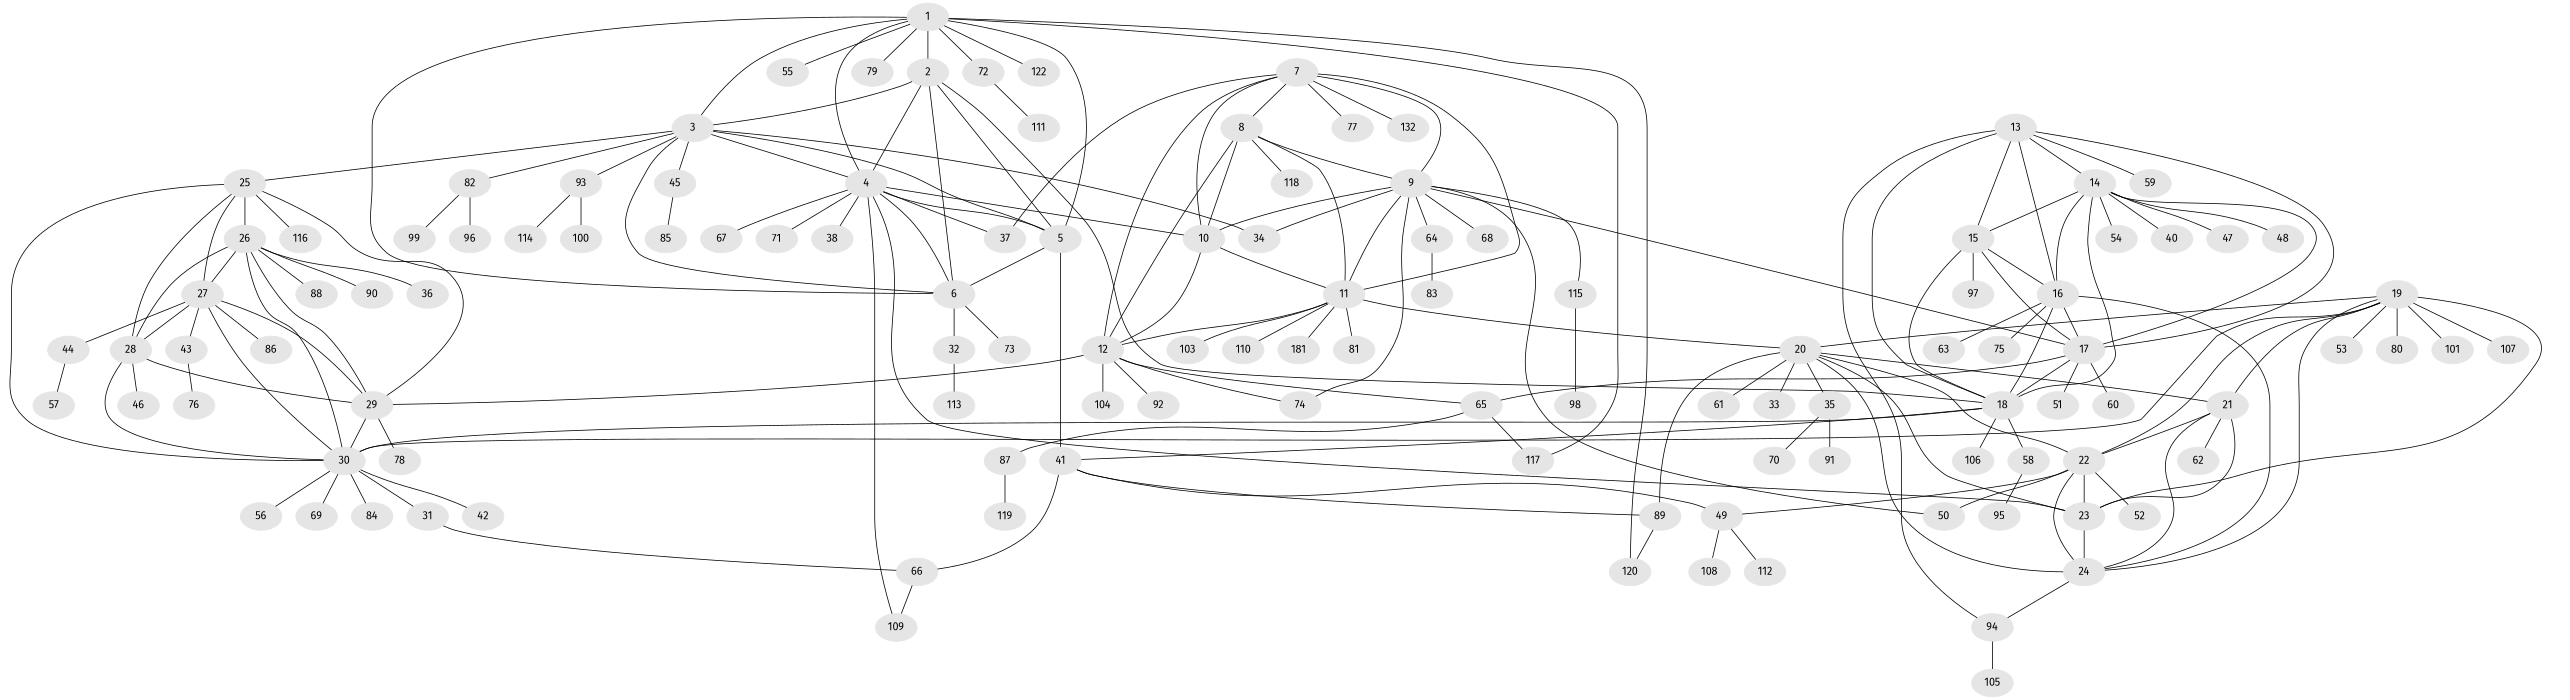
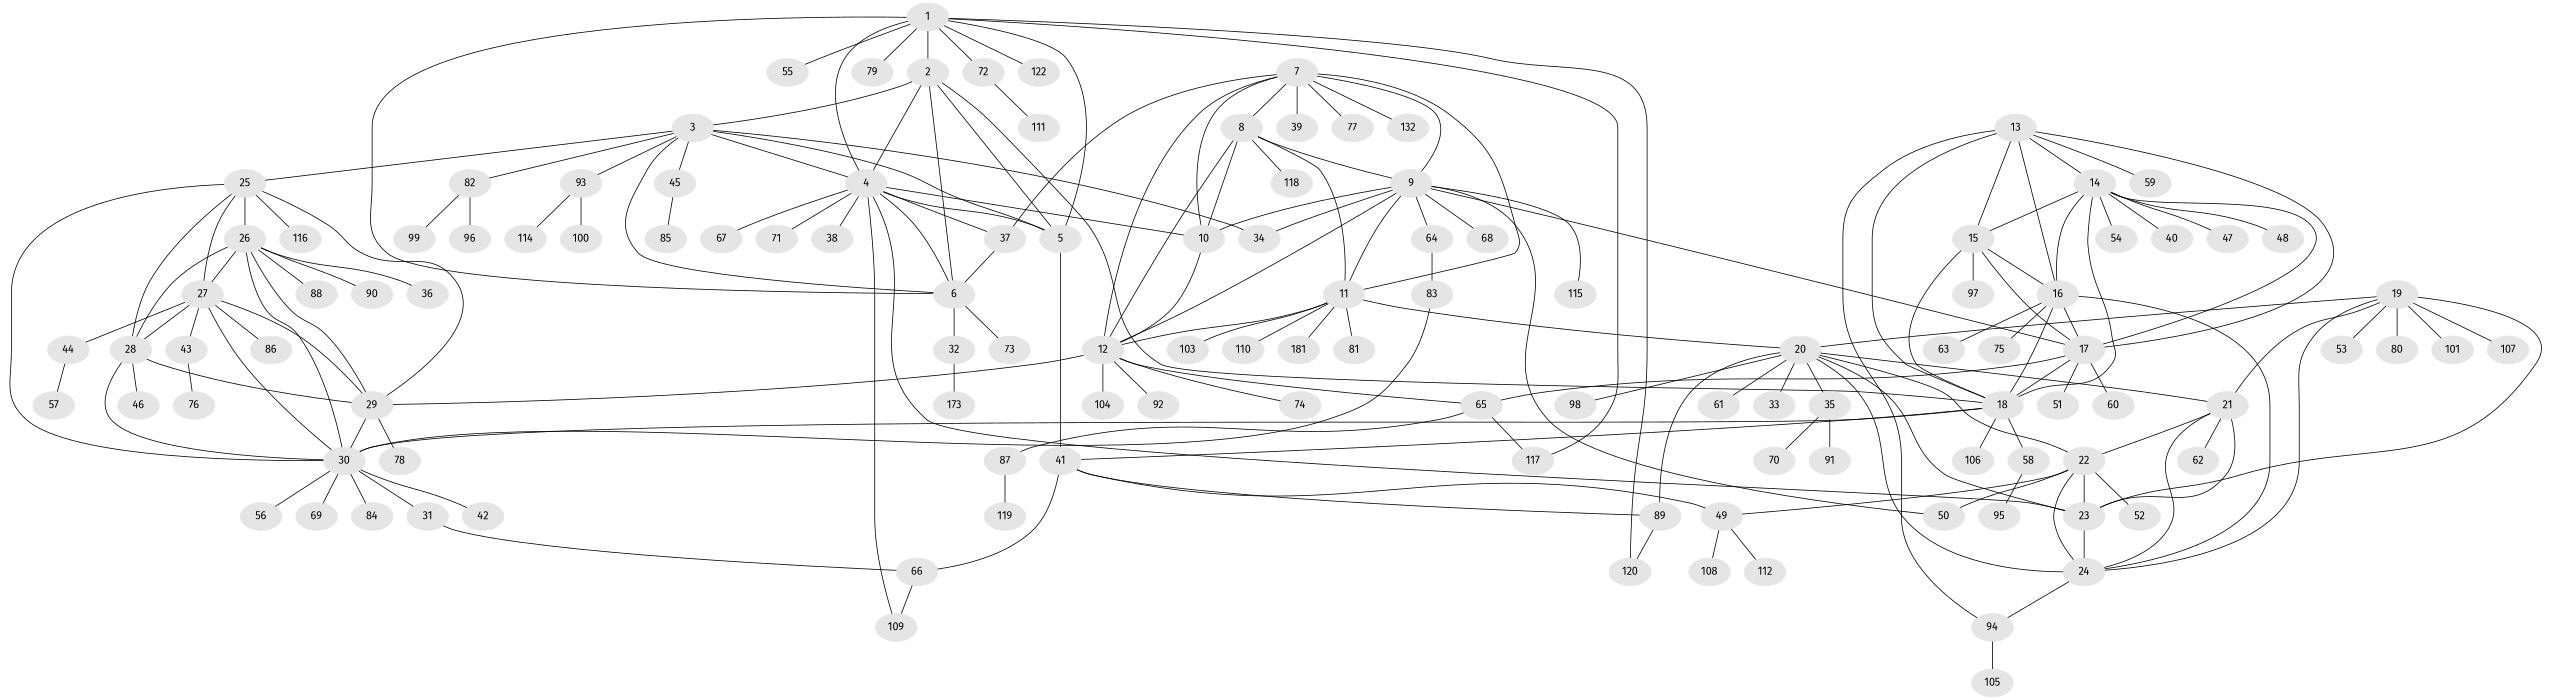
edge "1" -- "3": removed
node "39": added
edge "5" -- "6": now "37" -- "6"
edge "10" -- "11": removed
edge "9" -- "74": now "9" -- "12"
edge "115" -- "98": now "20" -- "98"
edge "19" -- "22": removed
node "113": label "113" -> "173"
edge "19" -- "30": now "83" -- "30"
